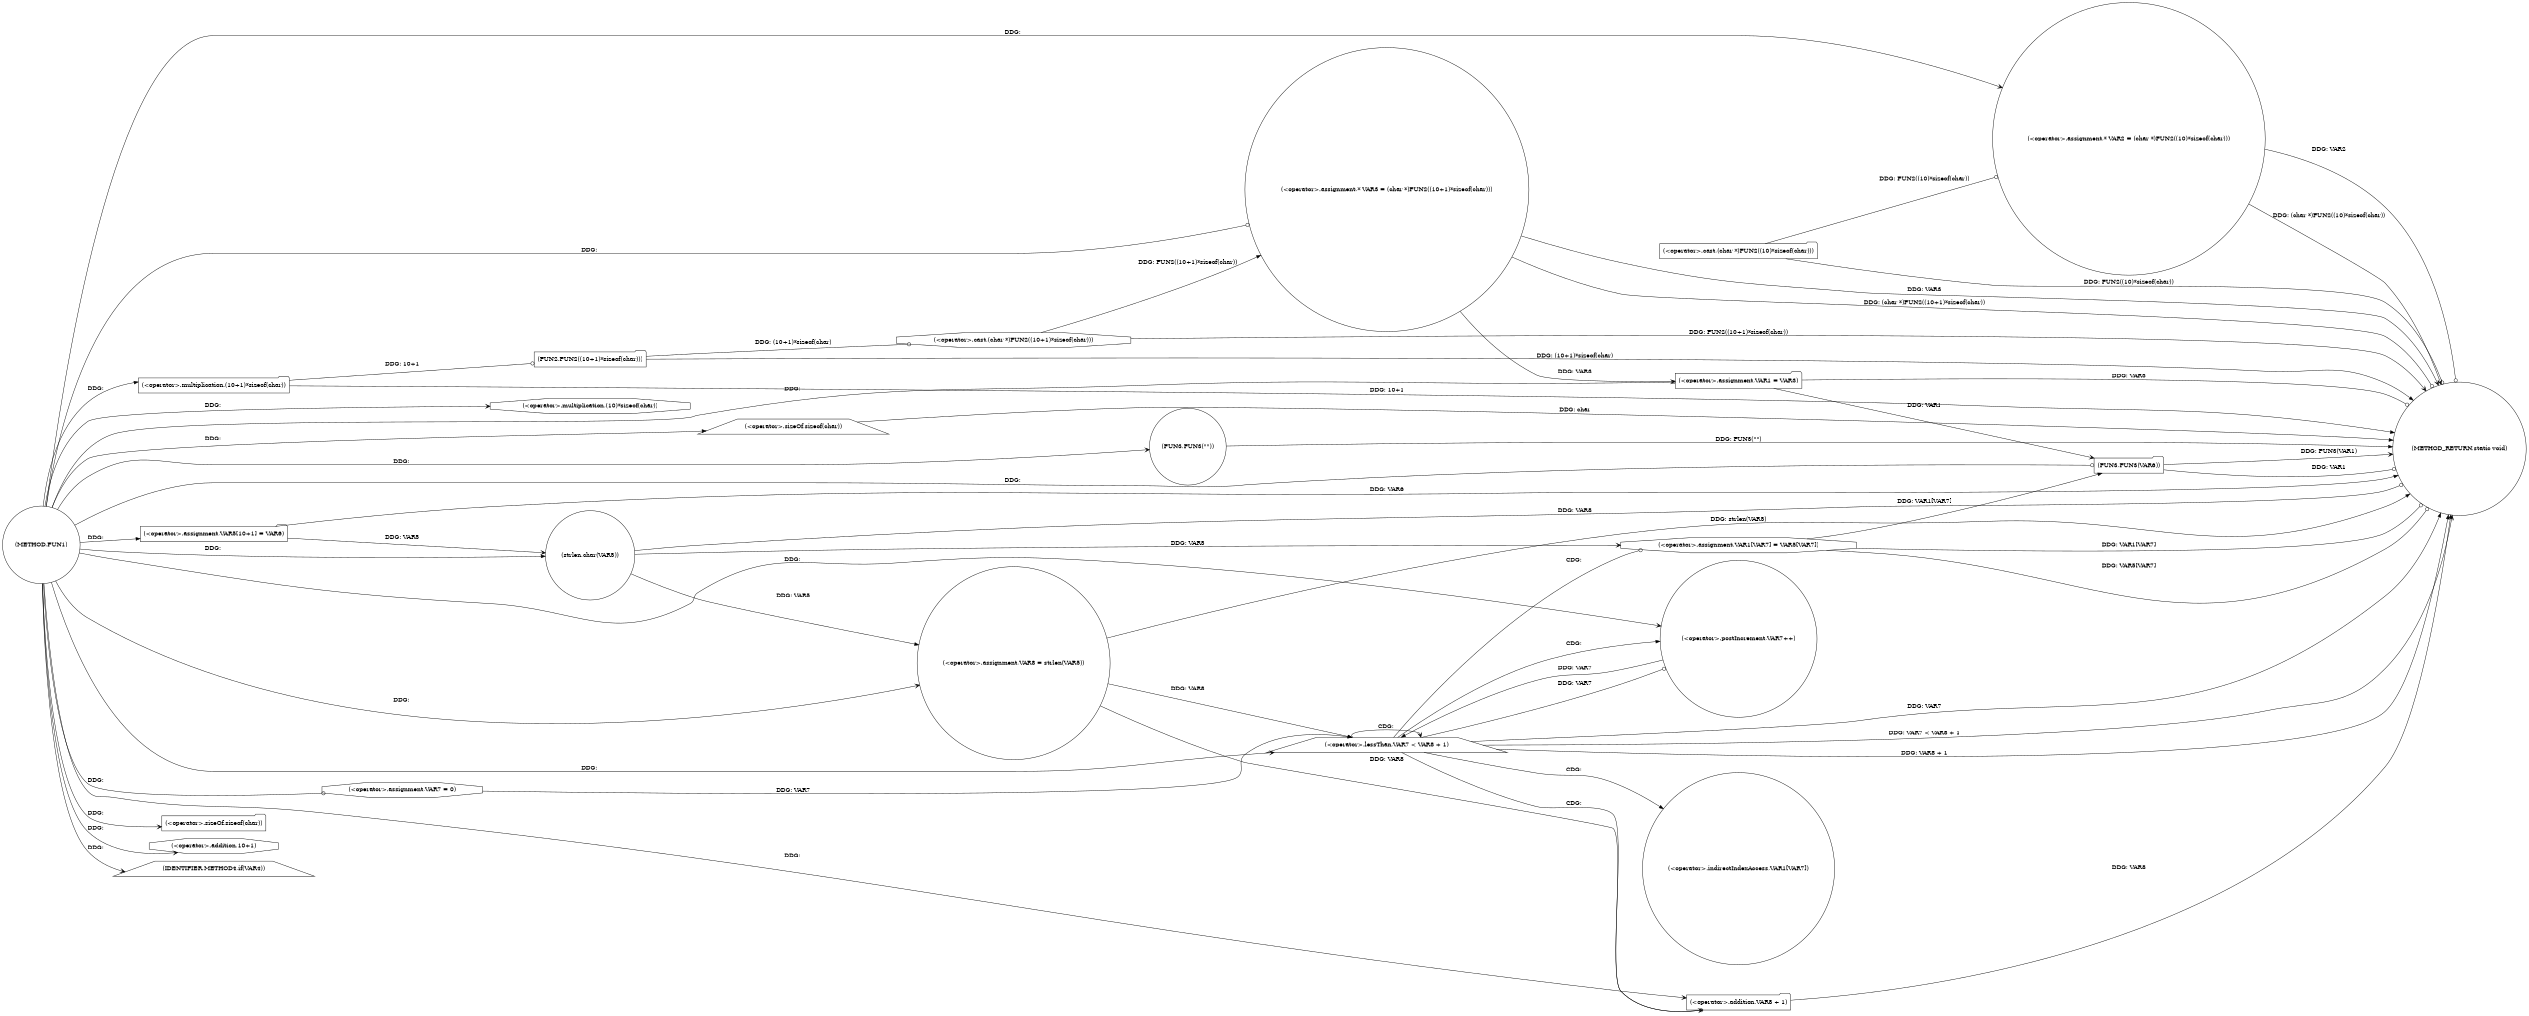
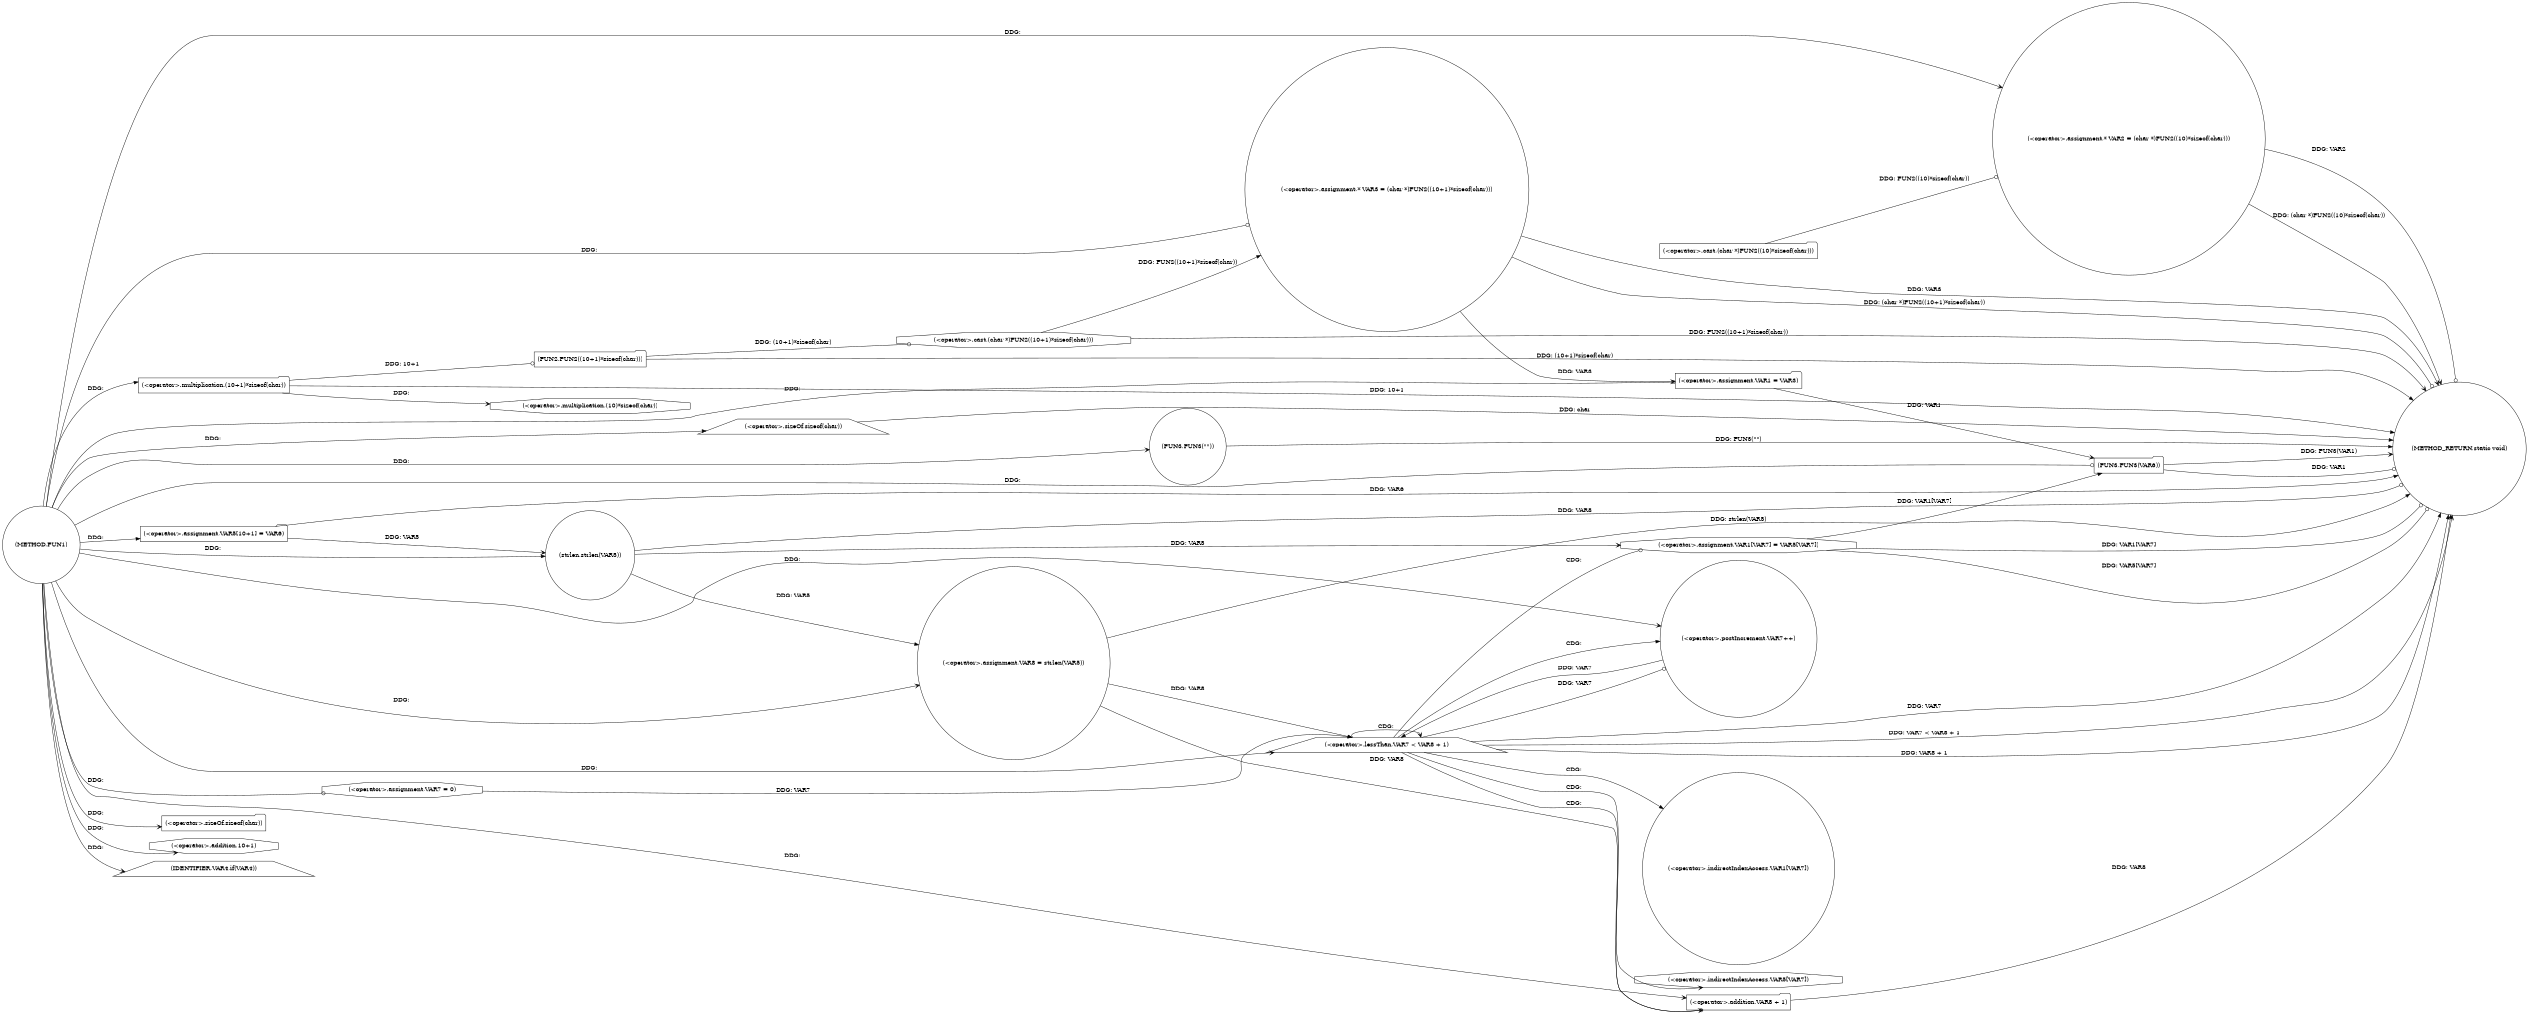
edge "(<operator>.cast,(char *)FUN2((10)*sizeof(char)))" -> "(METHOD_RETURN,static void)": removed, label "DDG: FUN2((10)*sizeof(char))"
edge "(<operator>.assignment,VAR1 = VAR3)" -> "(METHOD_RETURN,static void)": removed, label "DDG: VAR3"
edge "(METHOD,FUN1)" -> "(<operator>.multiplication,(10)*sizeof(char))": now "(<operator>.multiplication,(10+1)*sizeof(char))" -> "(<operator>.multiplication,(10)*sizeof(char))"
node "(strlen,char(VAR5))": label "(strlen,char(VAR5))" -> "(strlen,strlen(VAR5))"
node "(IDENTIFIER,METHOD4,if(VAR4))": label "(IDENTIFIER,METHOD4,if(VAR4))" -> "(IDENTIFIER,VAR4,if(VAR4))"
node "(<operator>.indirectIndexAccess,VAR5[VAR7])": added
